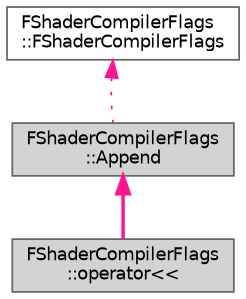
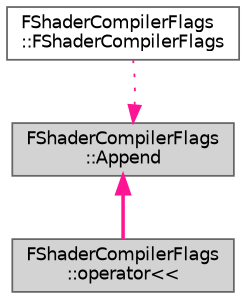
edge "FShaderCompilerFlags ::Append" -> "FShaderCompilerFlags ::FShaderCompilerFlags": reversed
